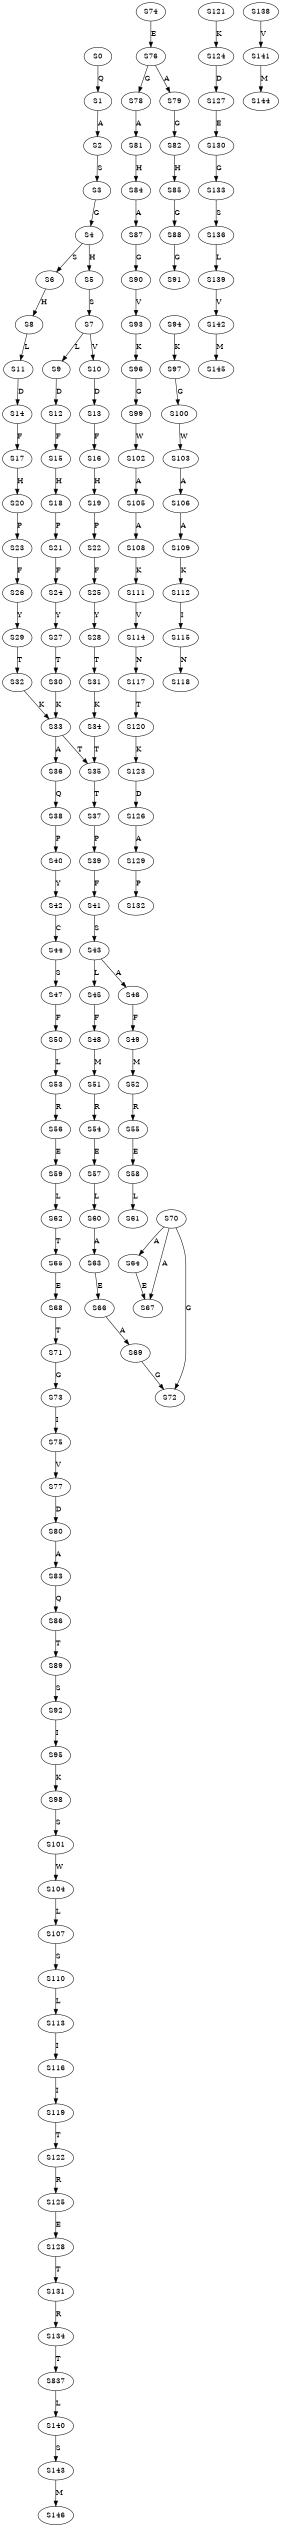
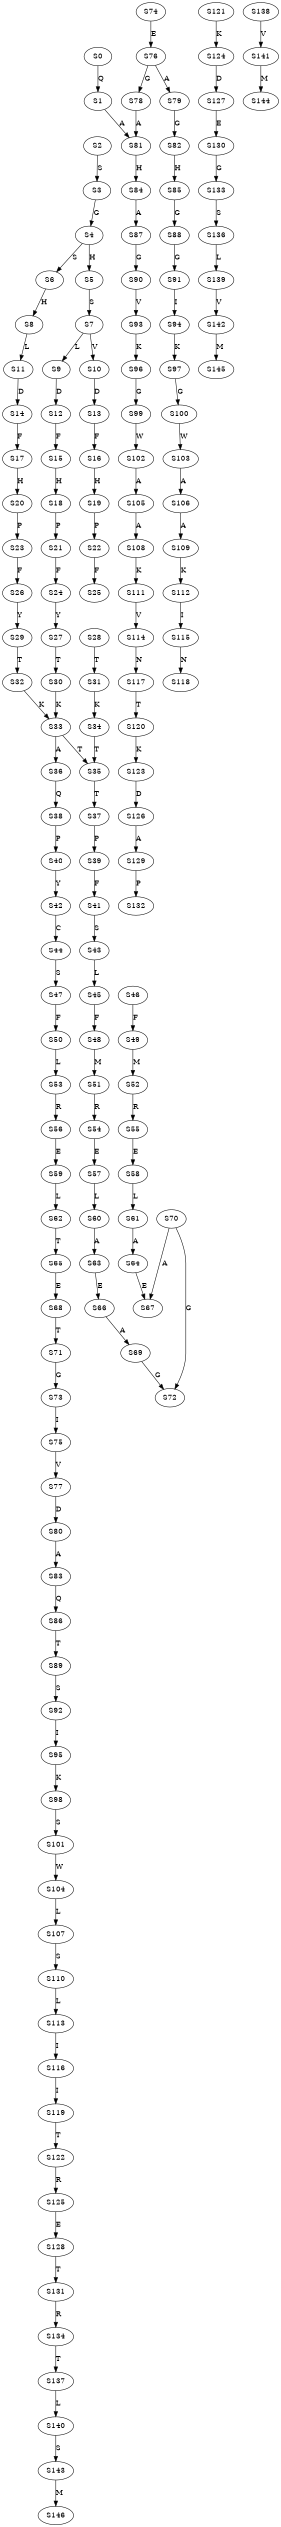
edge "S1" -> "S2": now "S1" -> "S81"
edge "S91" -> "S94": added, label "I"
edge "S25" -> "S28": removed, label "Y"
edge "S43" -> "S46": removed, label "A"
edge "S70" -> "S64": now "S61" -> "S64"
node "S837": label "S837" -> "S137"
